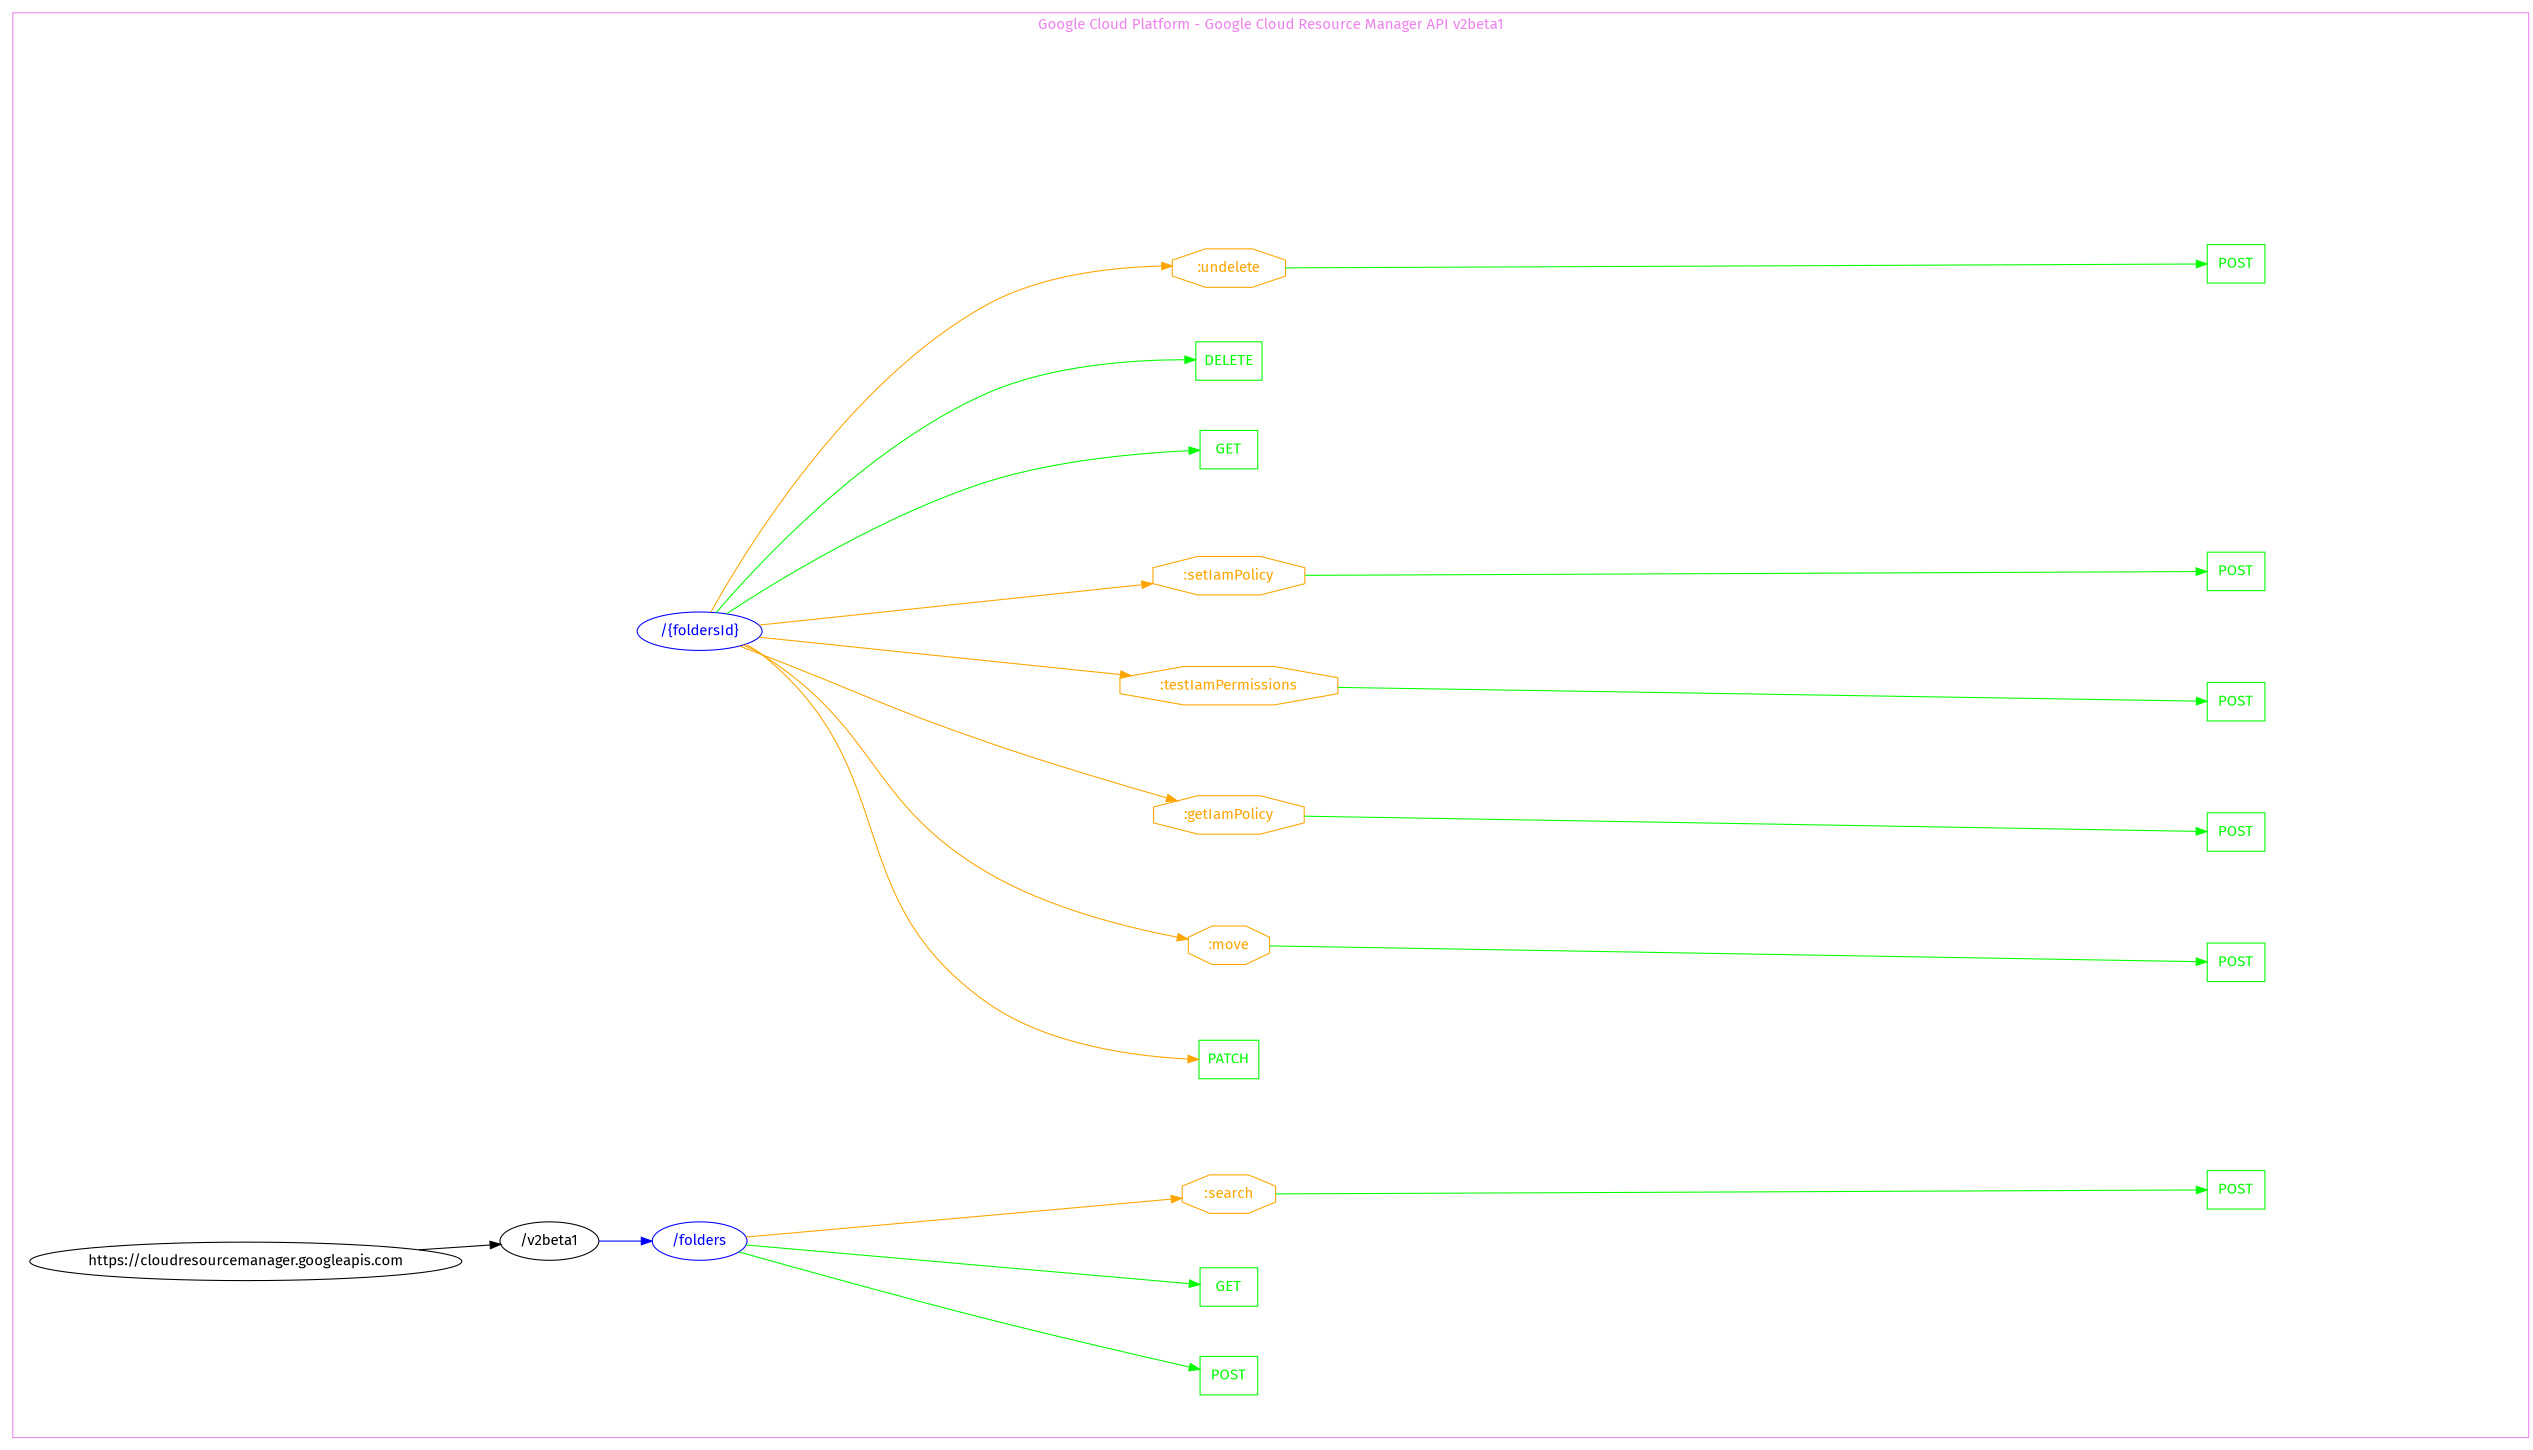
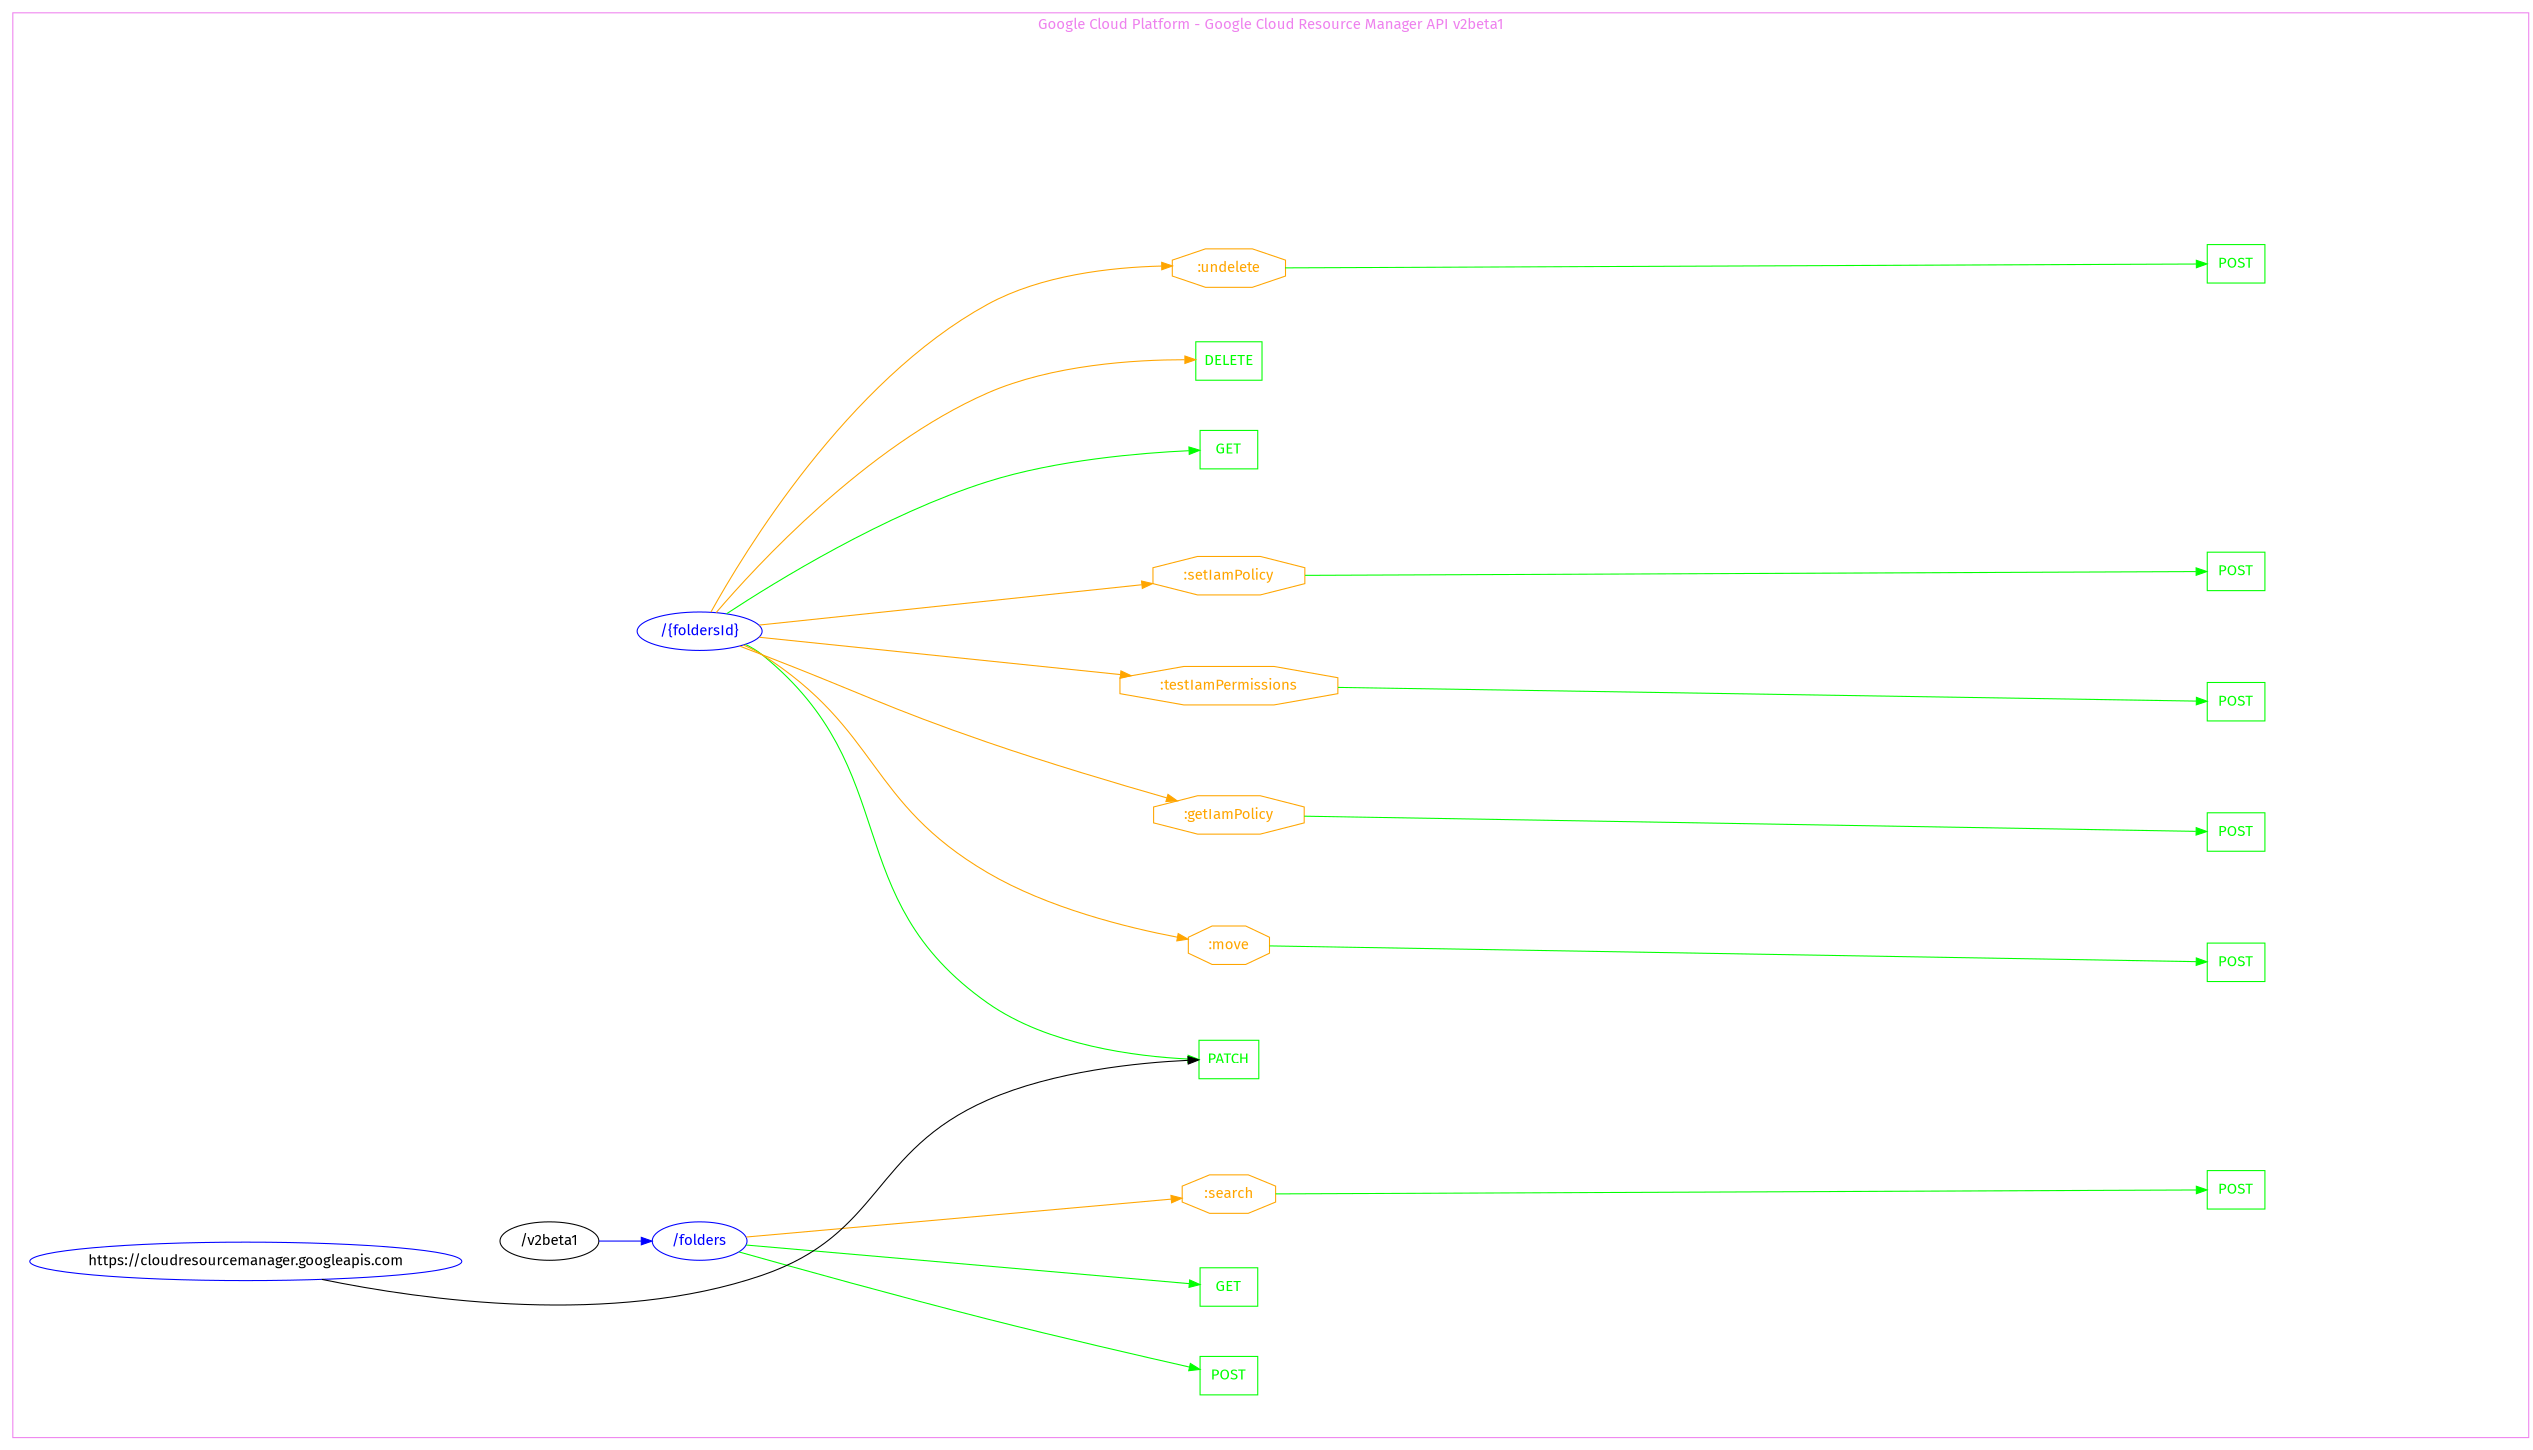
edge "/{foldersId}" -> "DELETE": color green -> orange
edge "/{foldersId}" -> "PATCH": color orange -> green
edge "https://cloudresourcemanager.googleapis.com" -> "/v2beta1": now "https://cloudresourcemanager.googleapis.com" -> "PATCH"
node "https://cloudresourcemanager.googleapis.com": color black -> blue
